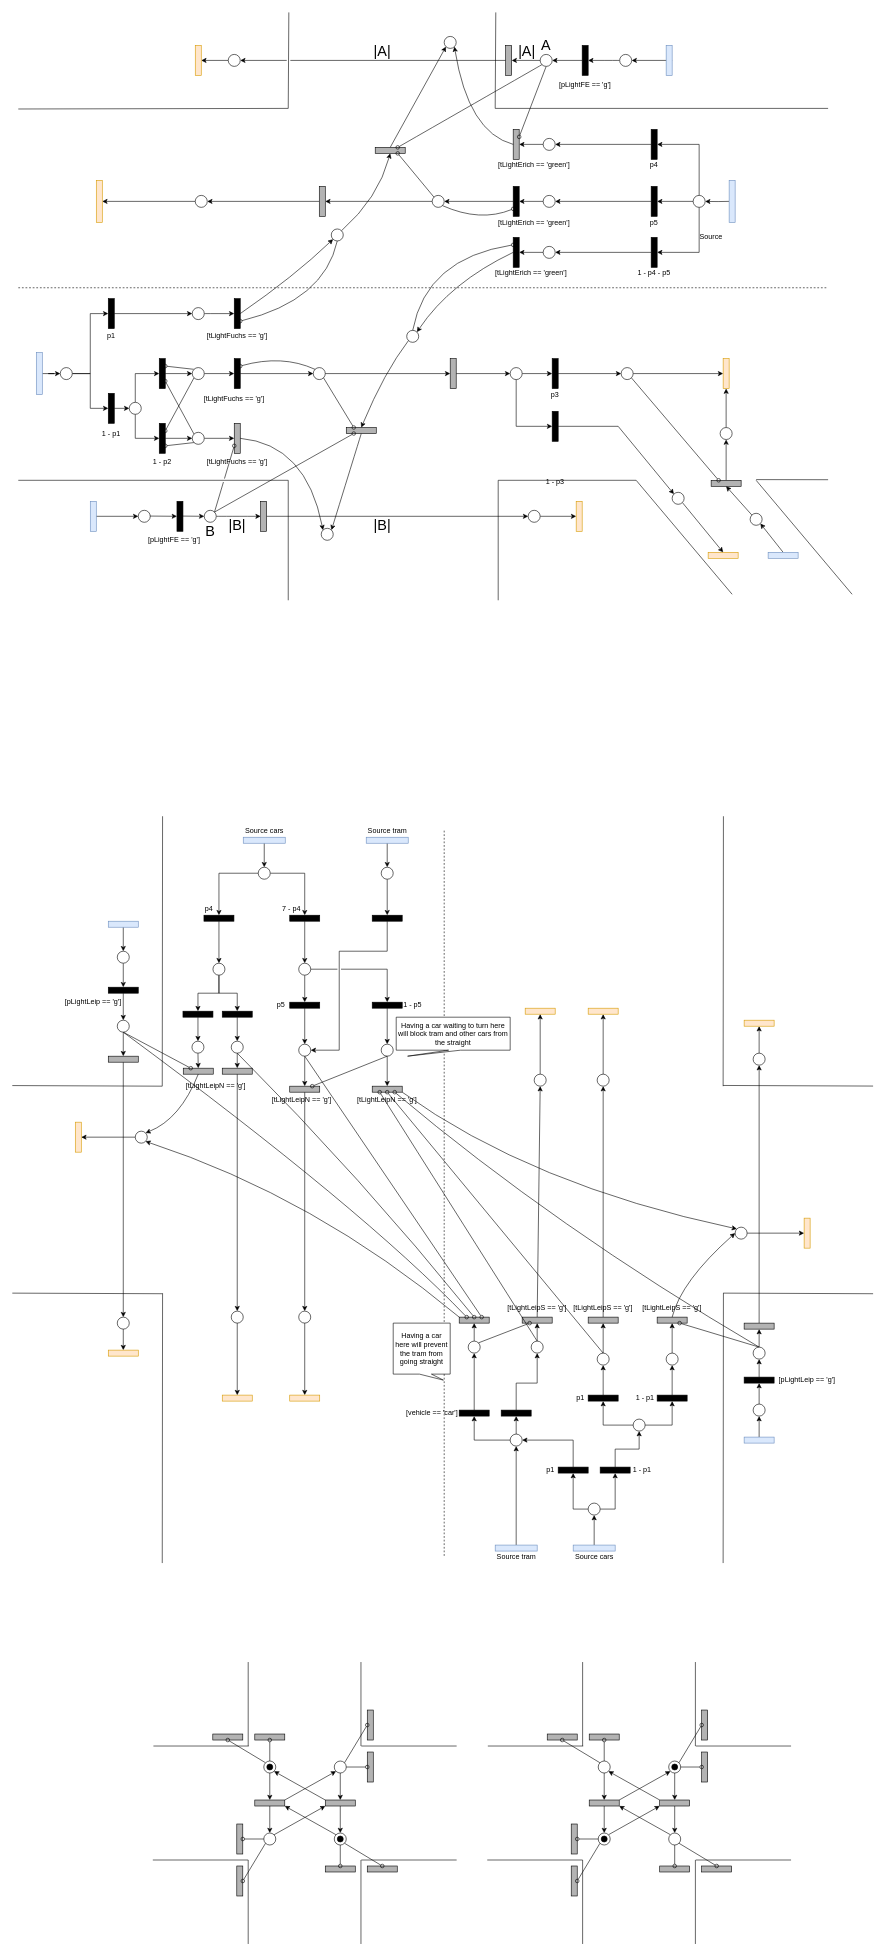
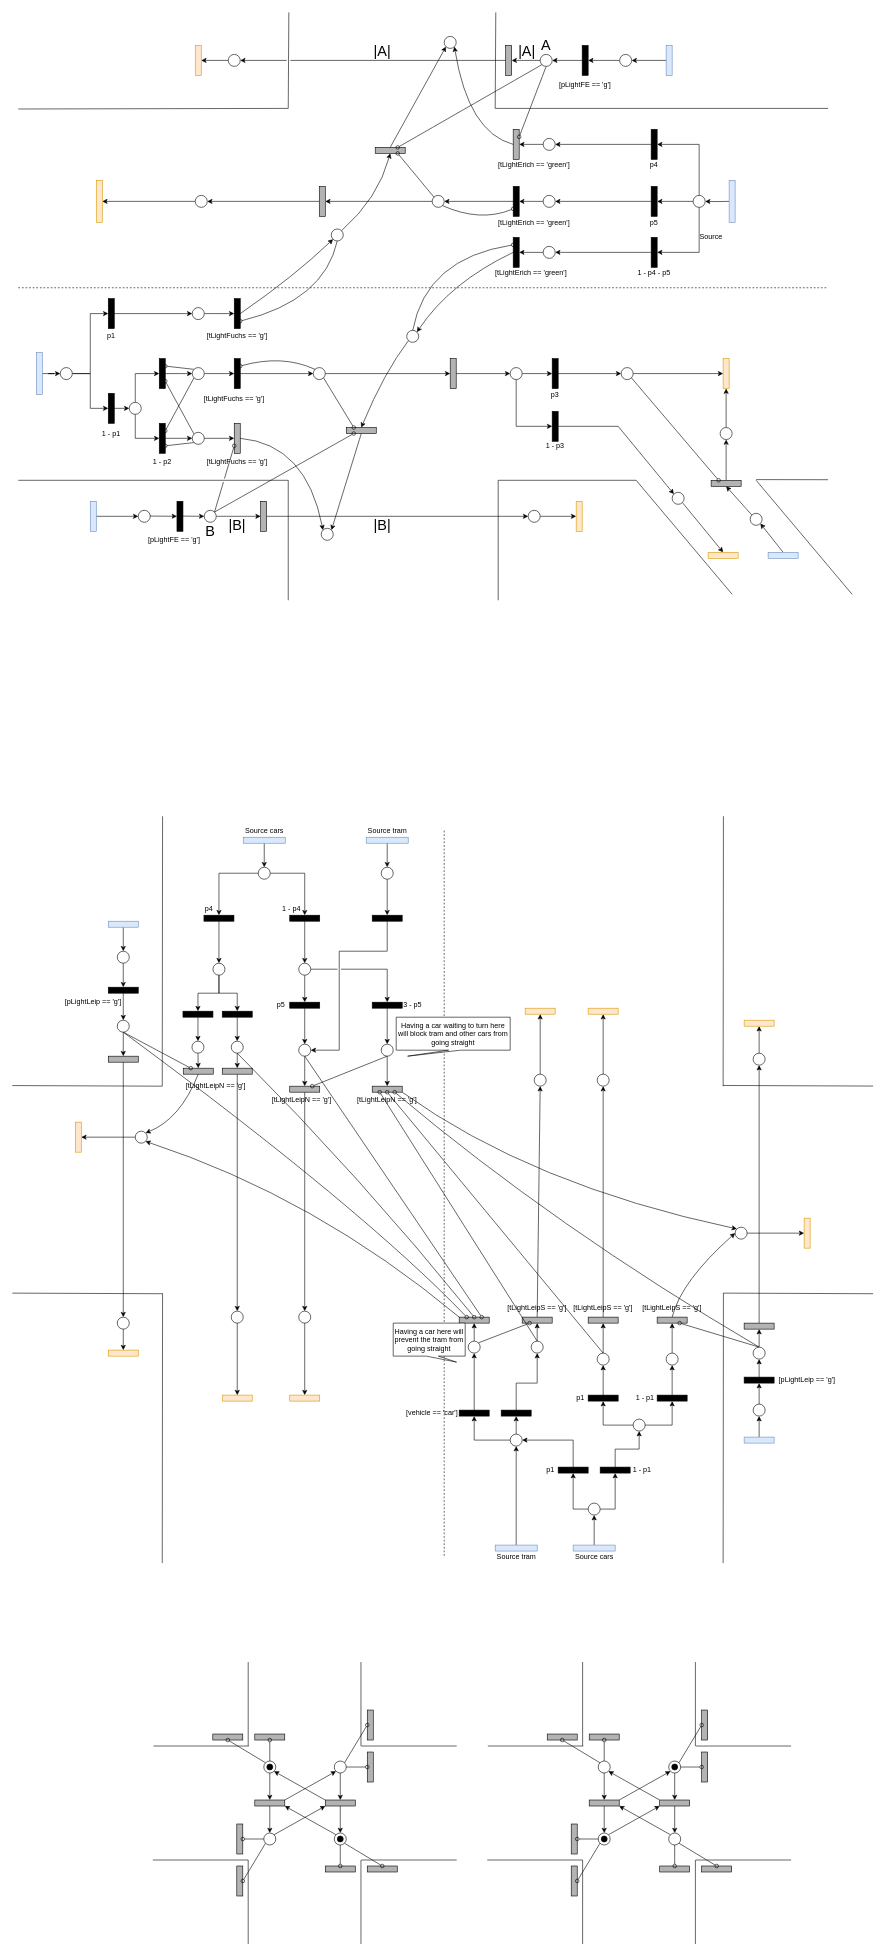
node "1 - p3": moved (555, 482) -> (555, 446)
node "7 - p4": label "7 - p4" -> "1 - p4"
node "1 - p5": label "1 - p5" -> "3 - p5"
node "Having a car waiting to turn here will block tram and other cars from the straight": label "Having a car waiting to turn here will block tram and other cars from the straight" -> "Having a car waiting to turn here will block tram and other cars from going straight"
node "Having a car here will prevent the tram from going straight": size 57x57 -> 72x39
